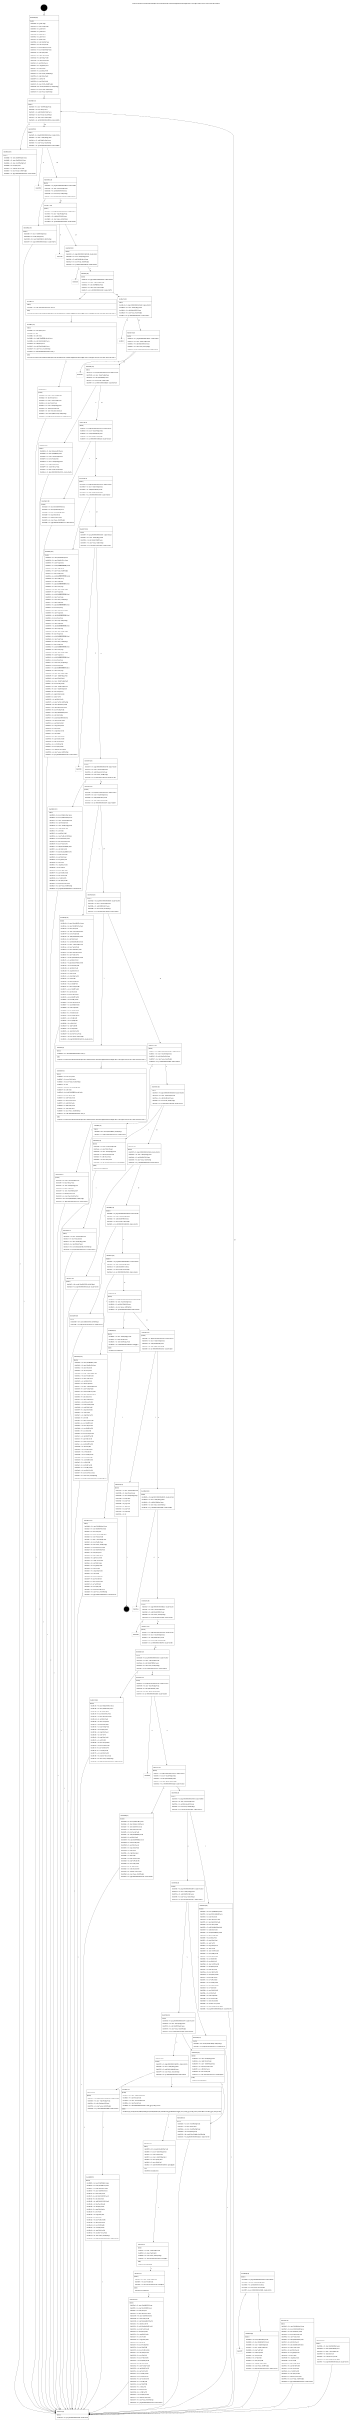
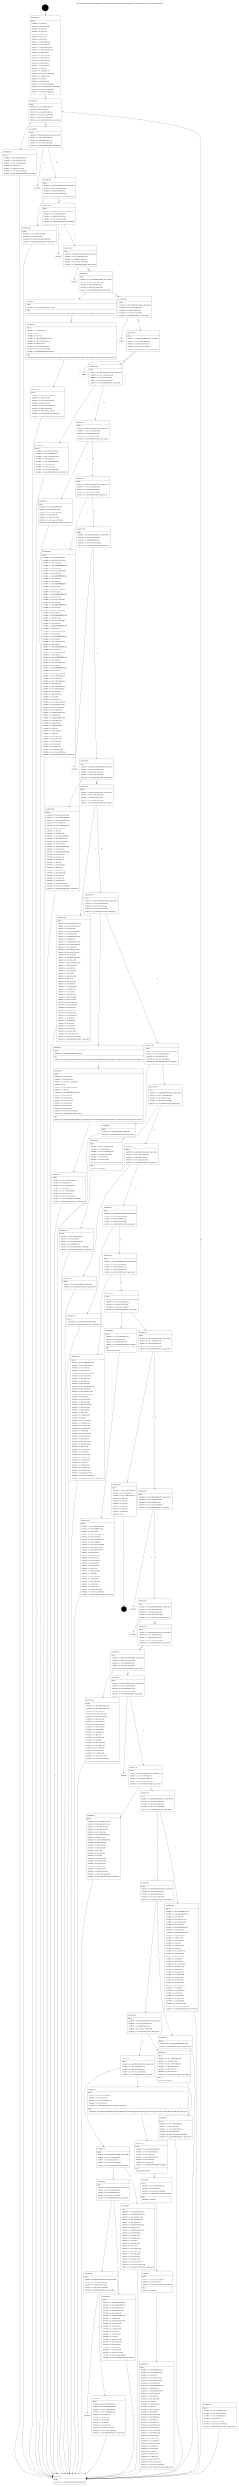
node "0x4017bf [28]": added
